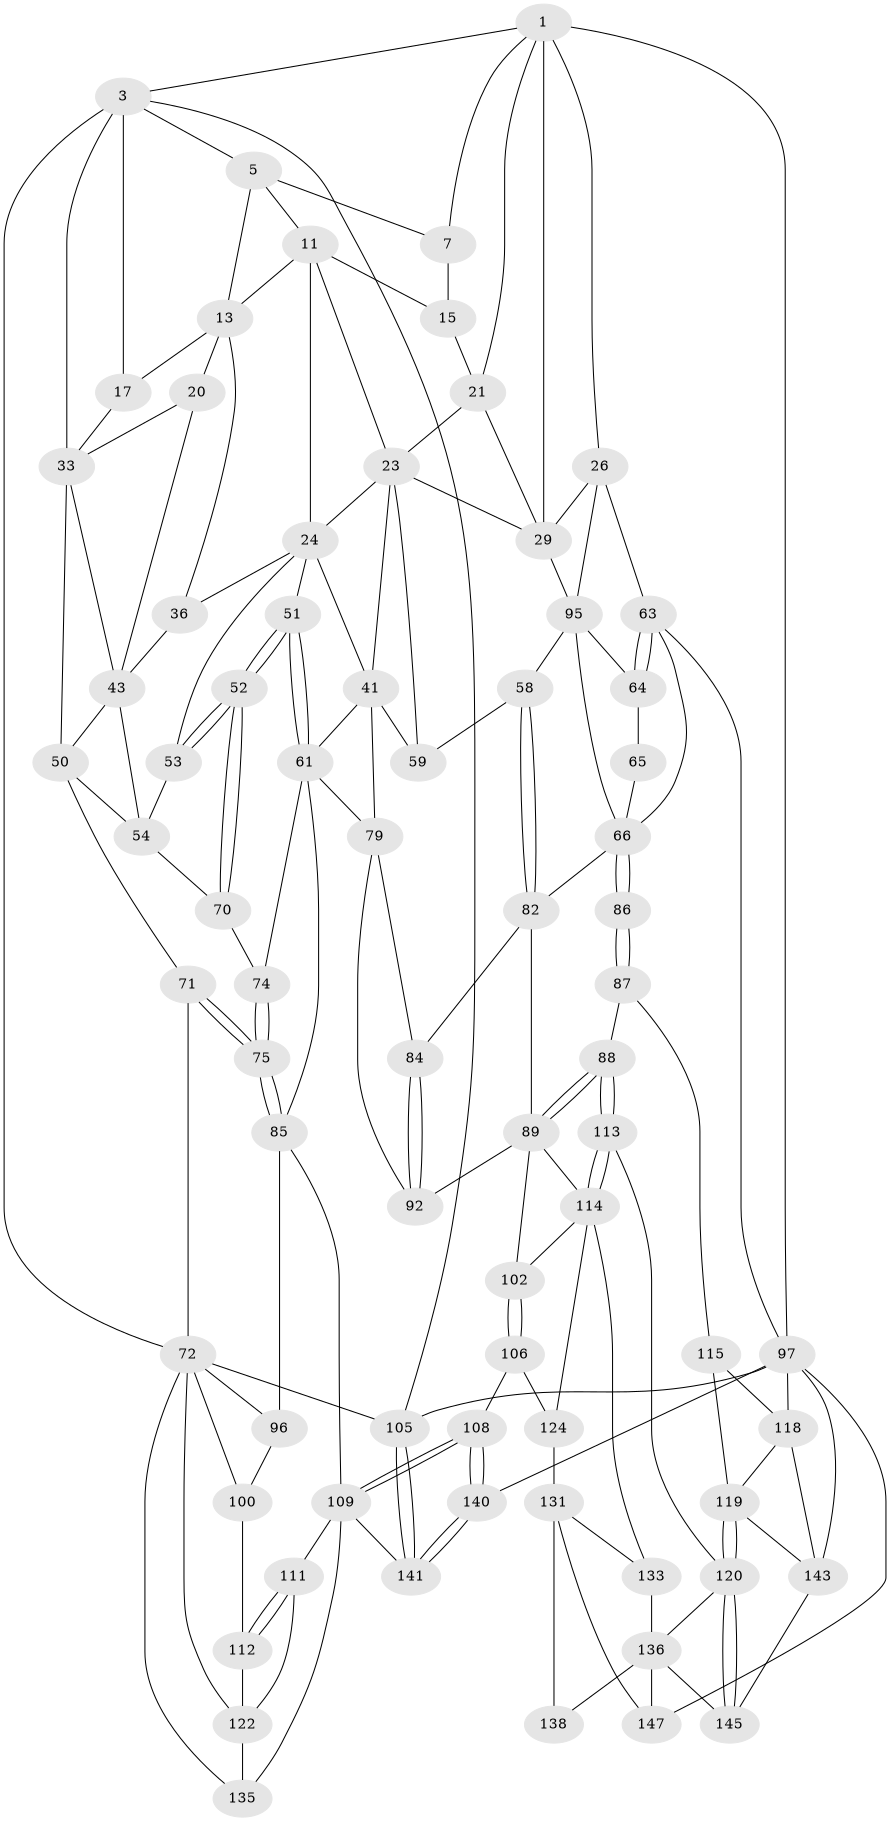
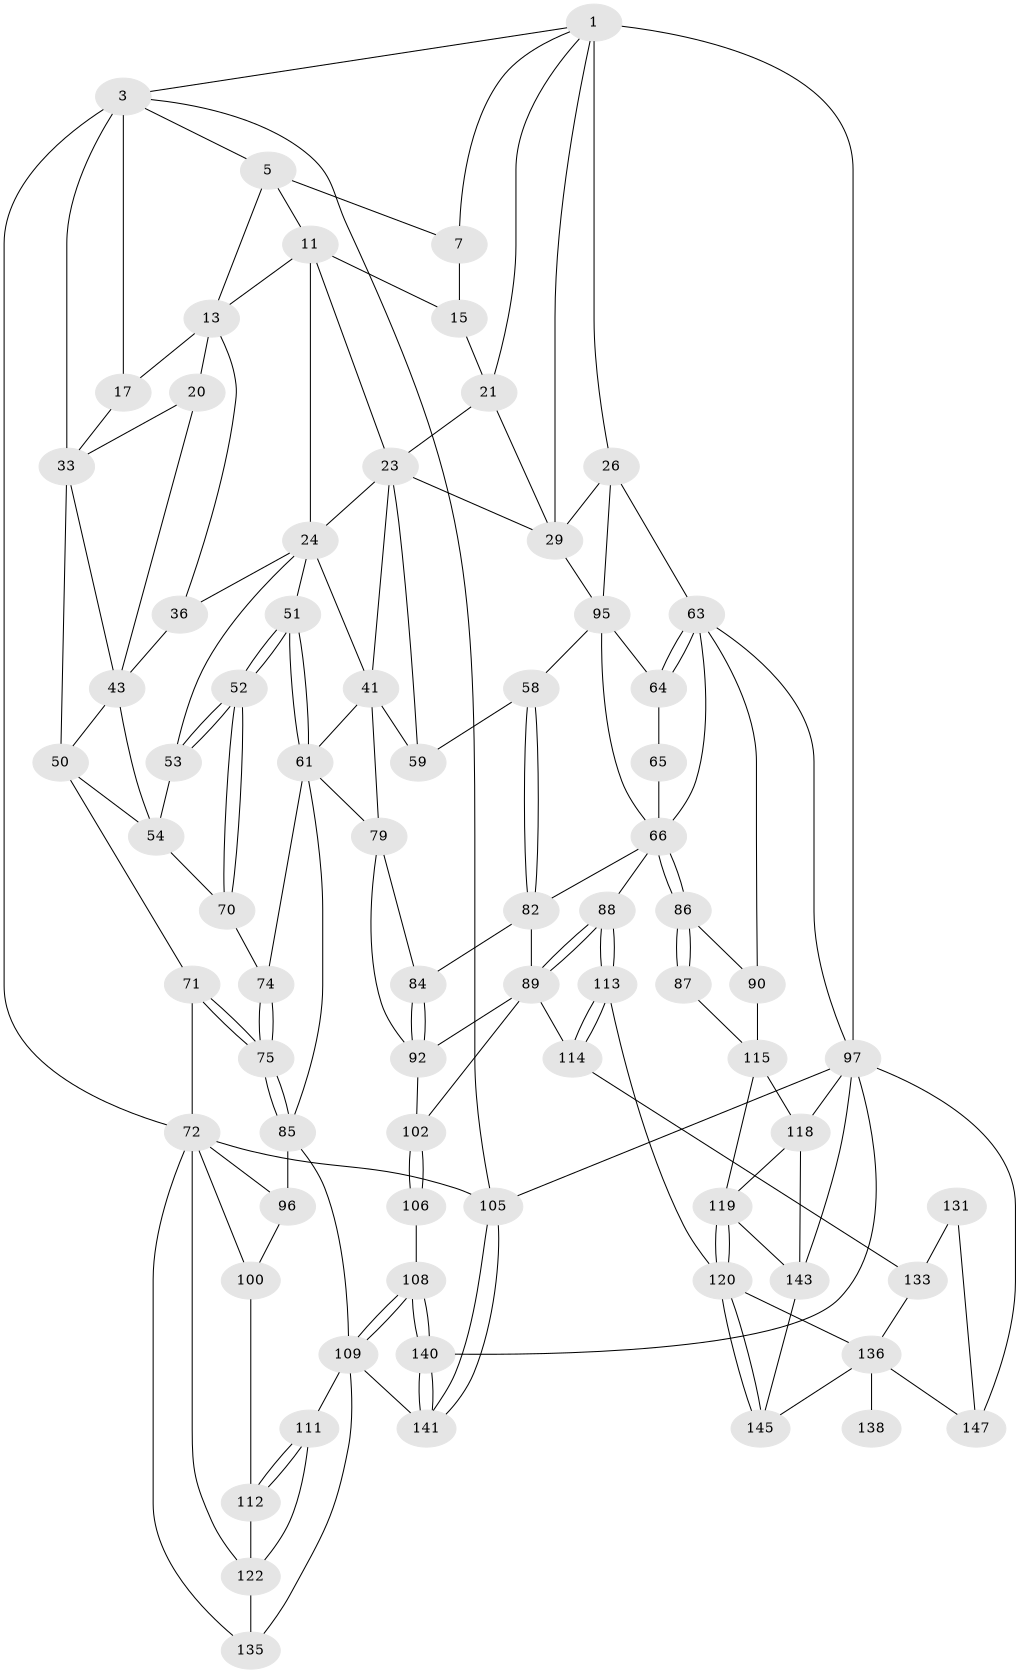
node "90": added
edge "87" -- "88": now "66" -- "88"
edge "114" -- "102": now "92" -- "102"
node "124": removed
edge "131" -- "138": removed
